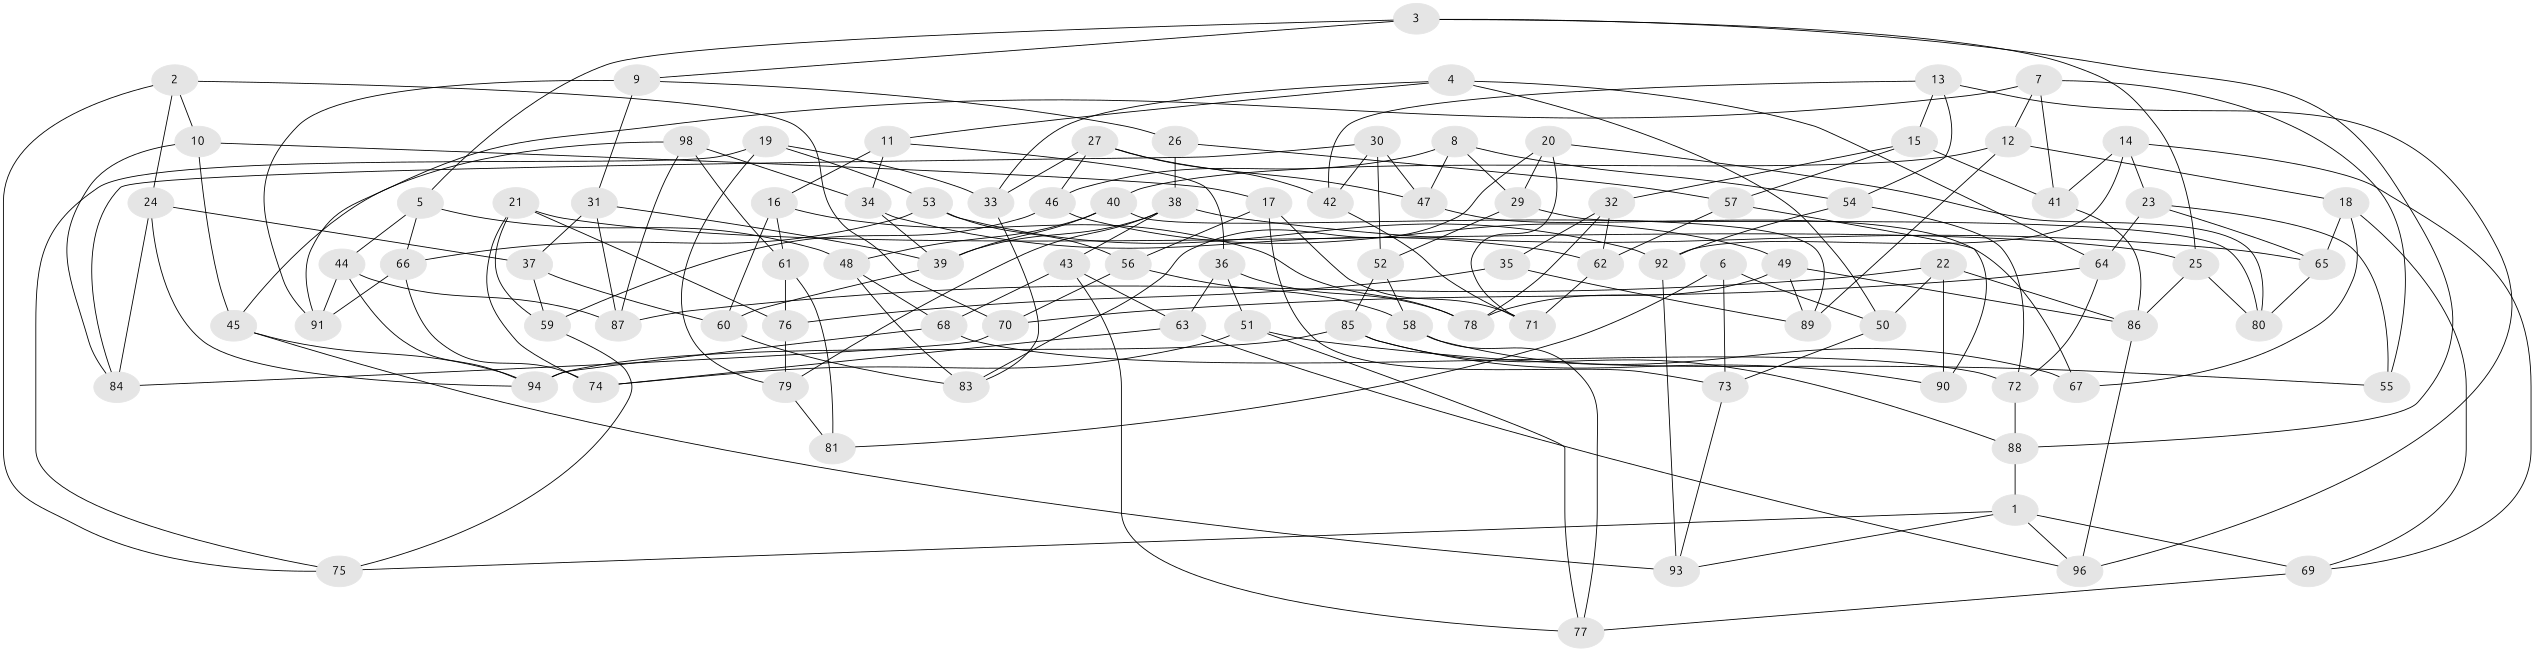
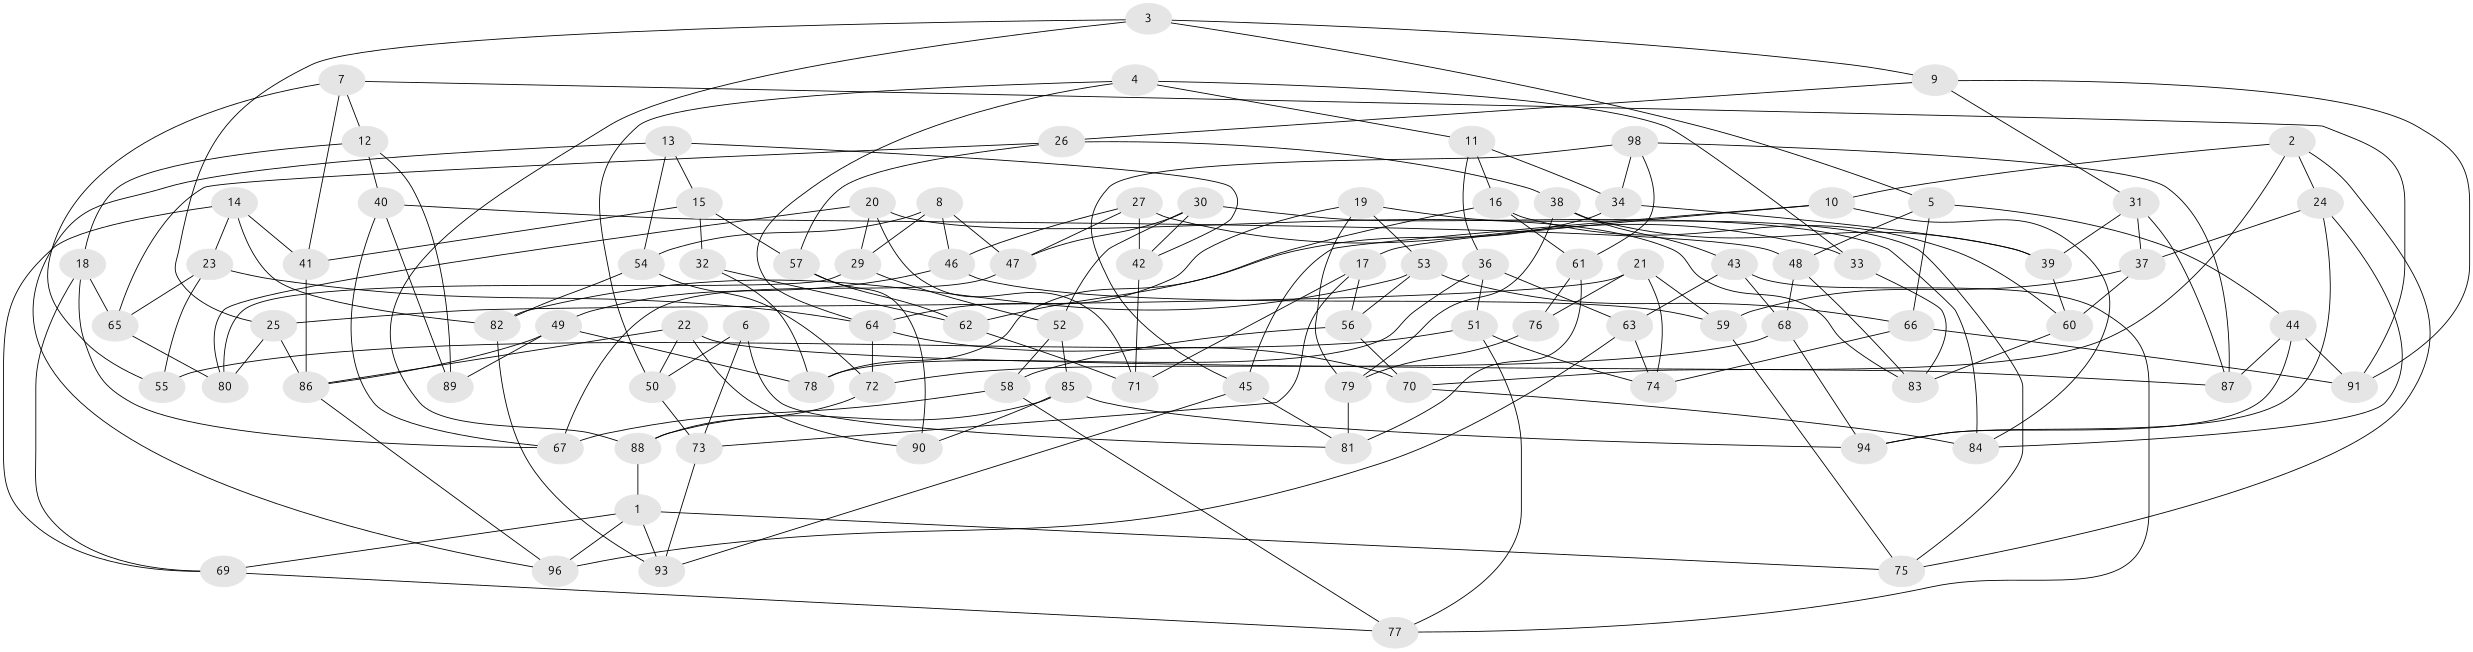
edge "19" -- "33": now "19" -- "64"
edge "40" -- "39": now "40" -- "67"
edge "38" -- "65": now "26" -- "65"
node "35": removed
node "92": label "92" -> "82"
edge "45" -- "94": now "45" -- "81"
